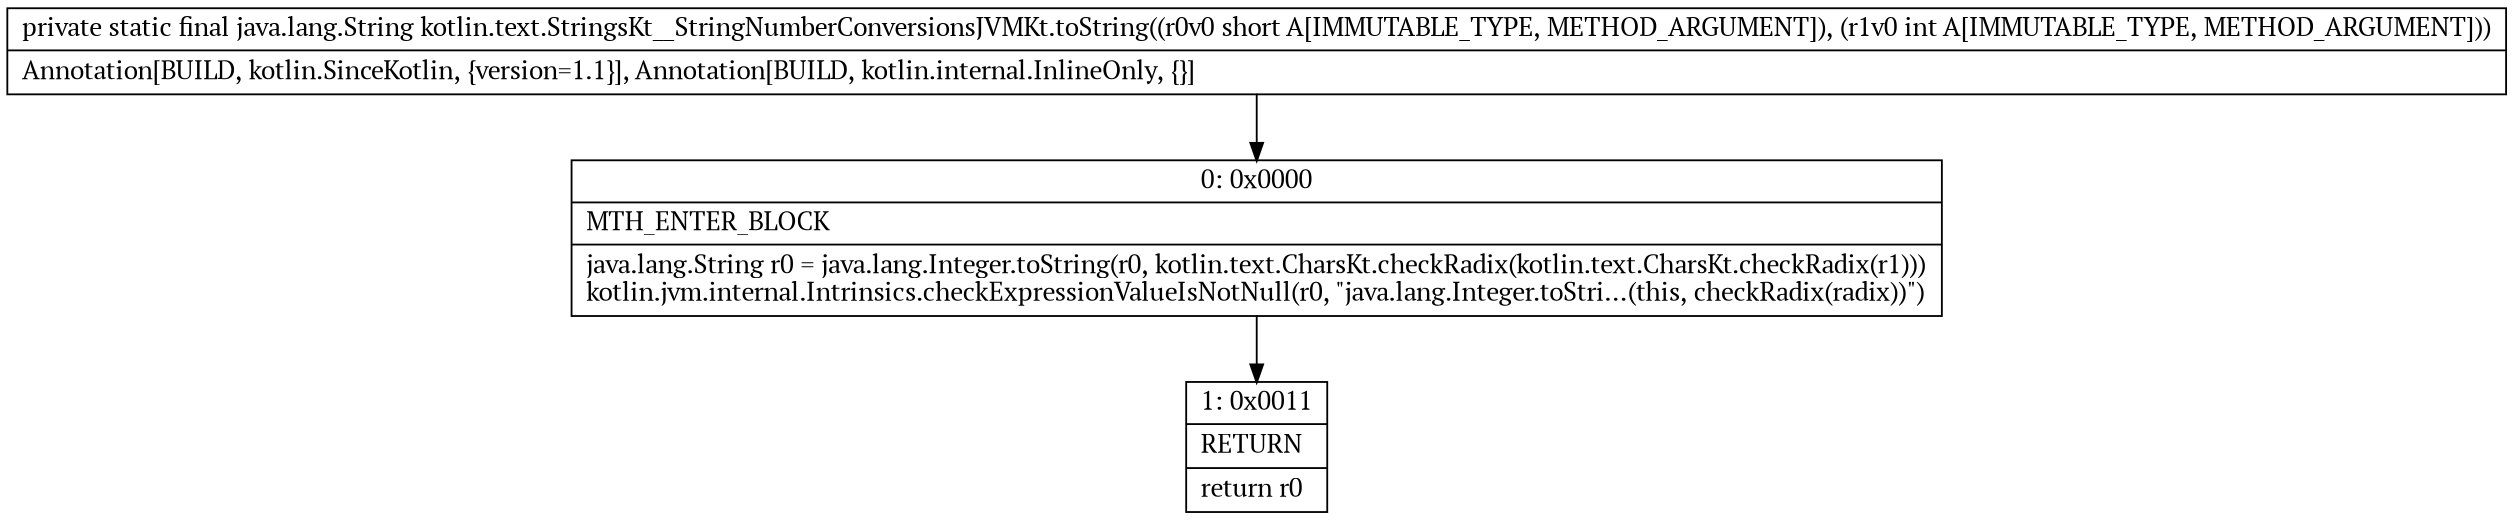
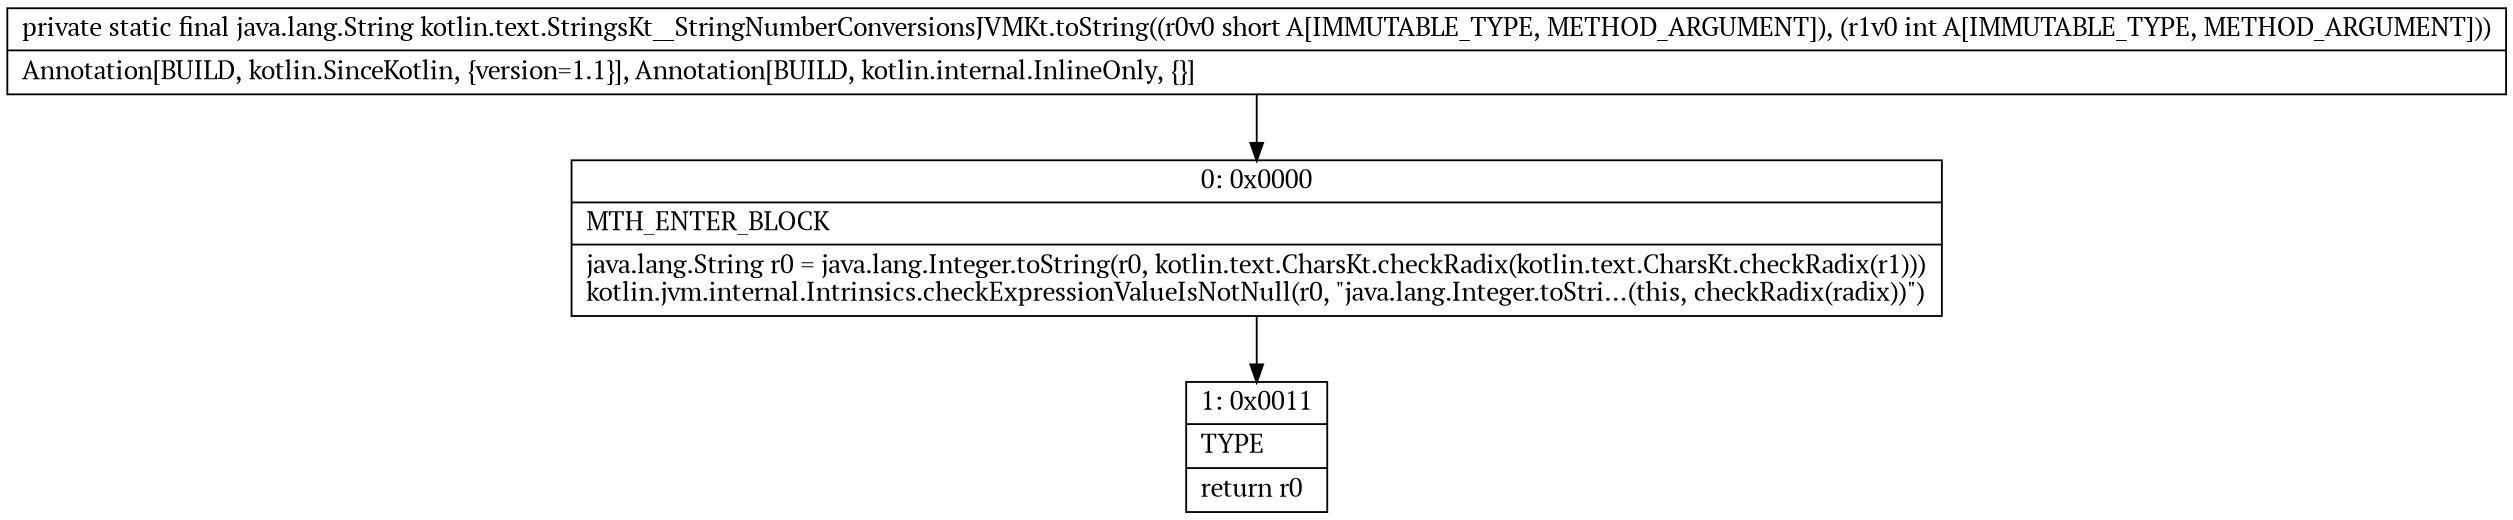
node "1: 0x0011": text "RETURN" -> "TYPE"
